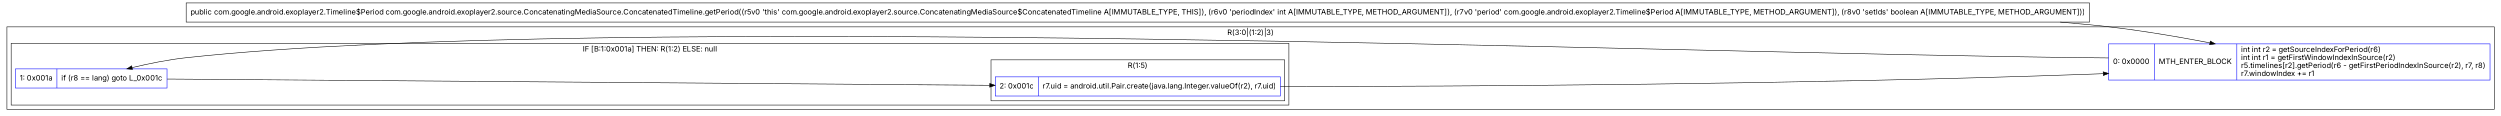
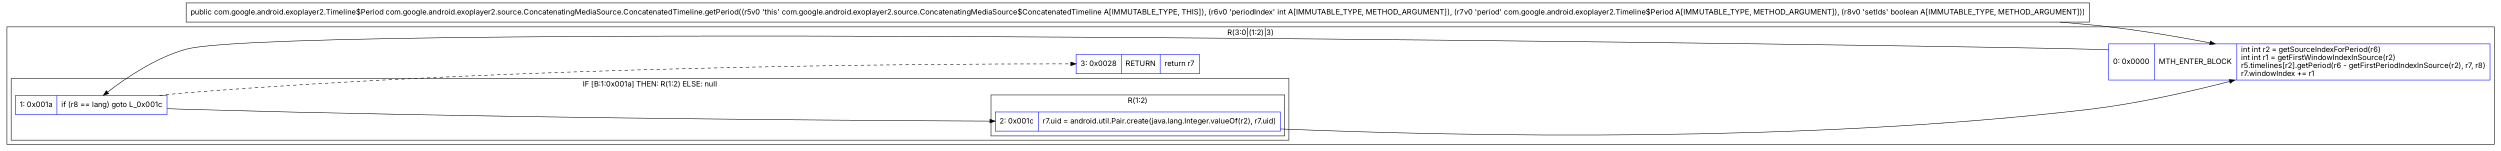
node "3: 0x0028": added
cluster "R(1:5)": label "R(1:5)" -> "R(1:2)"
